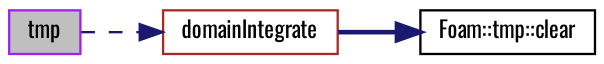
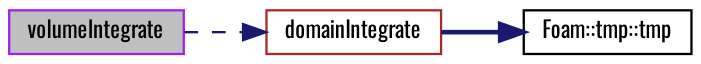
node "tmp": label "tmp" -> "volumeIntegrate"
node "Foam::tmp::clear": label "Foam::tmp::clear" -> "Foam::tmp::tmp"
